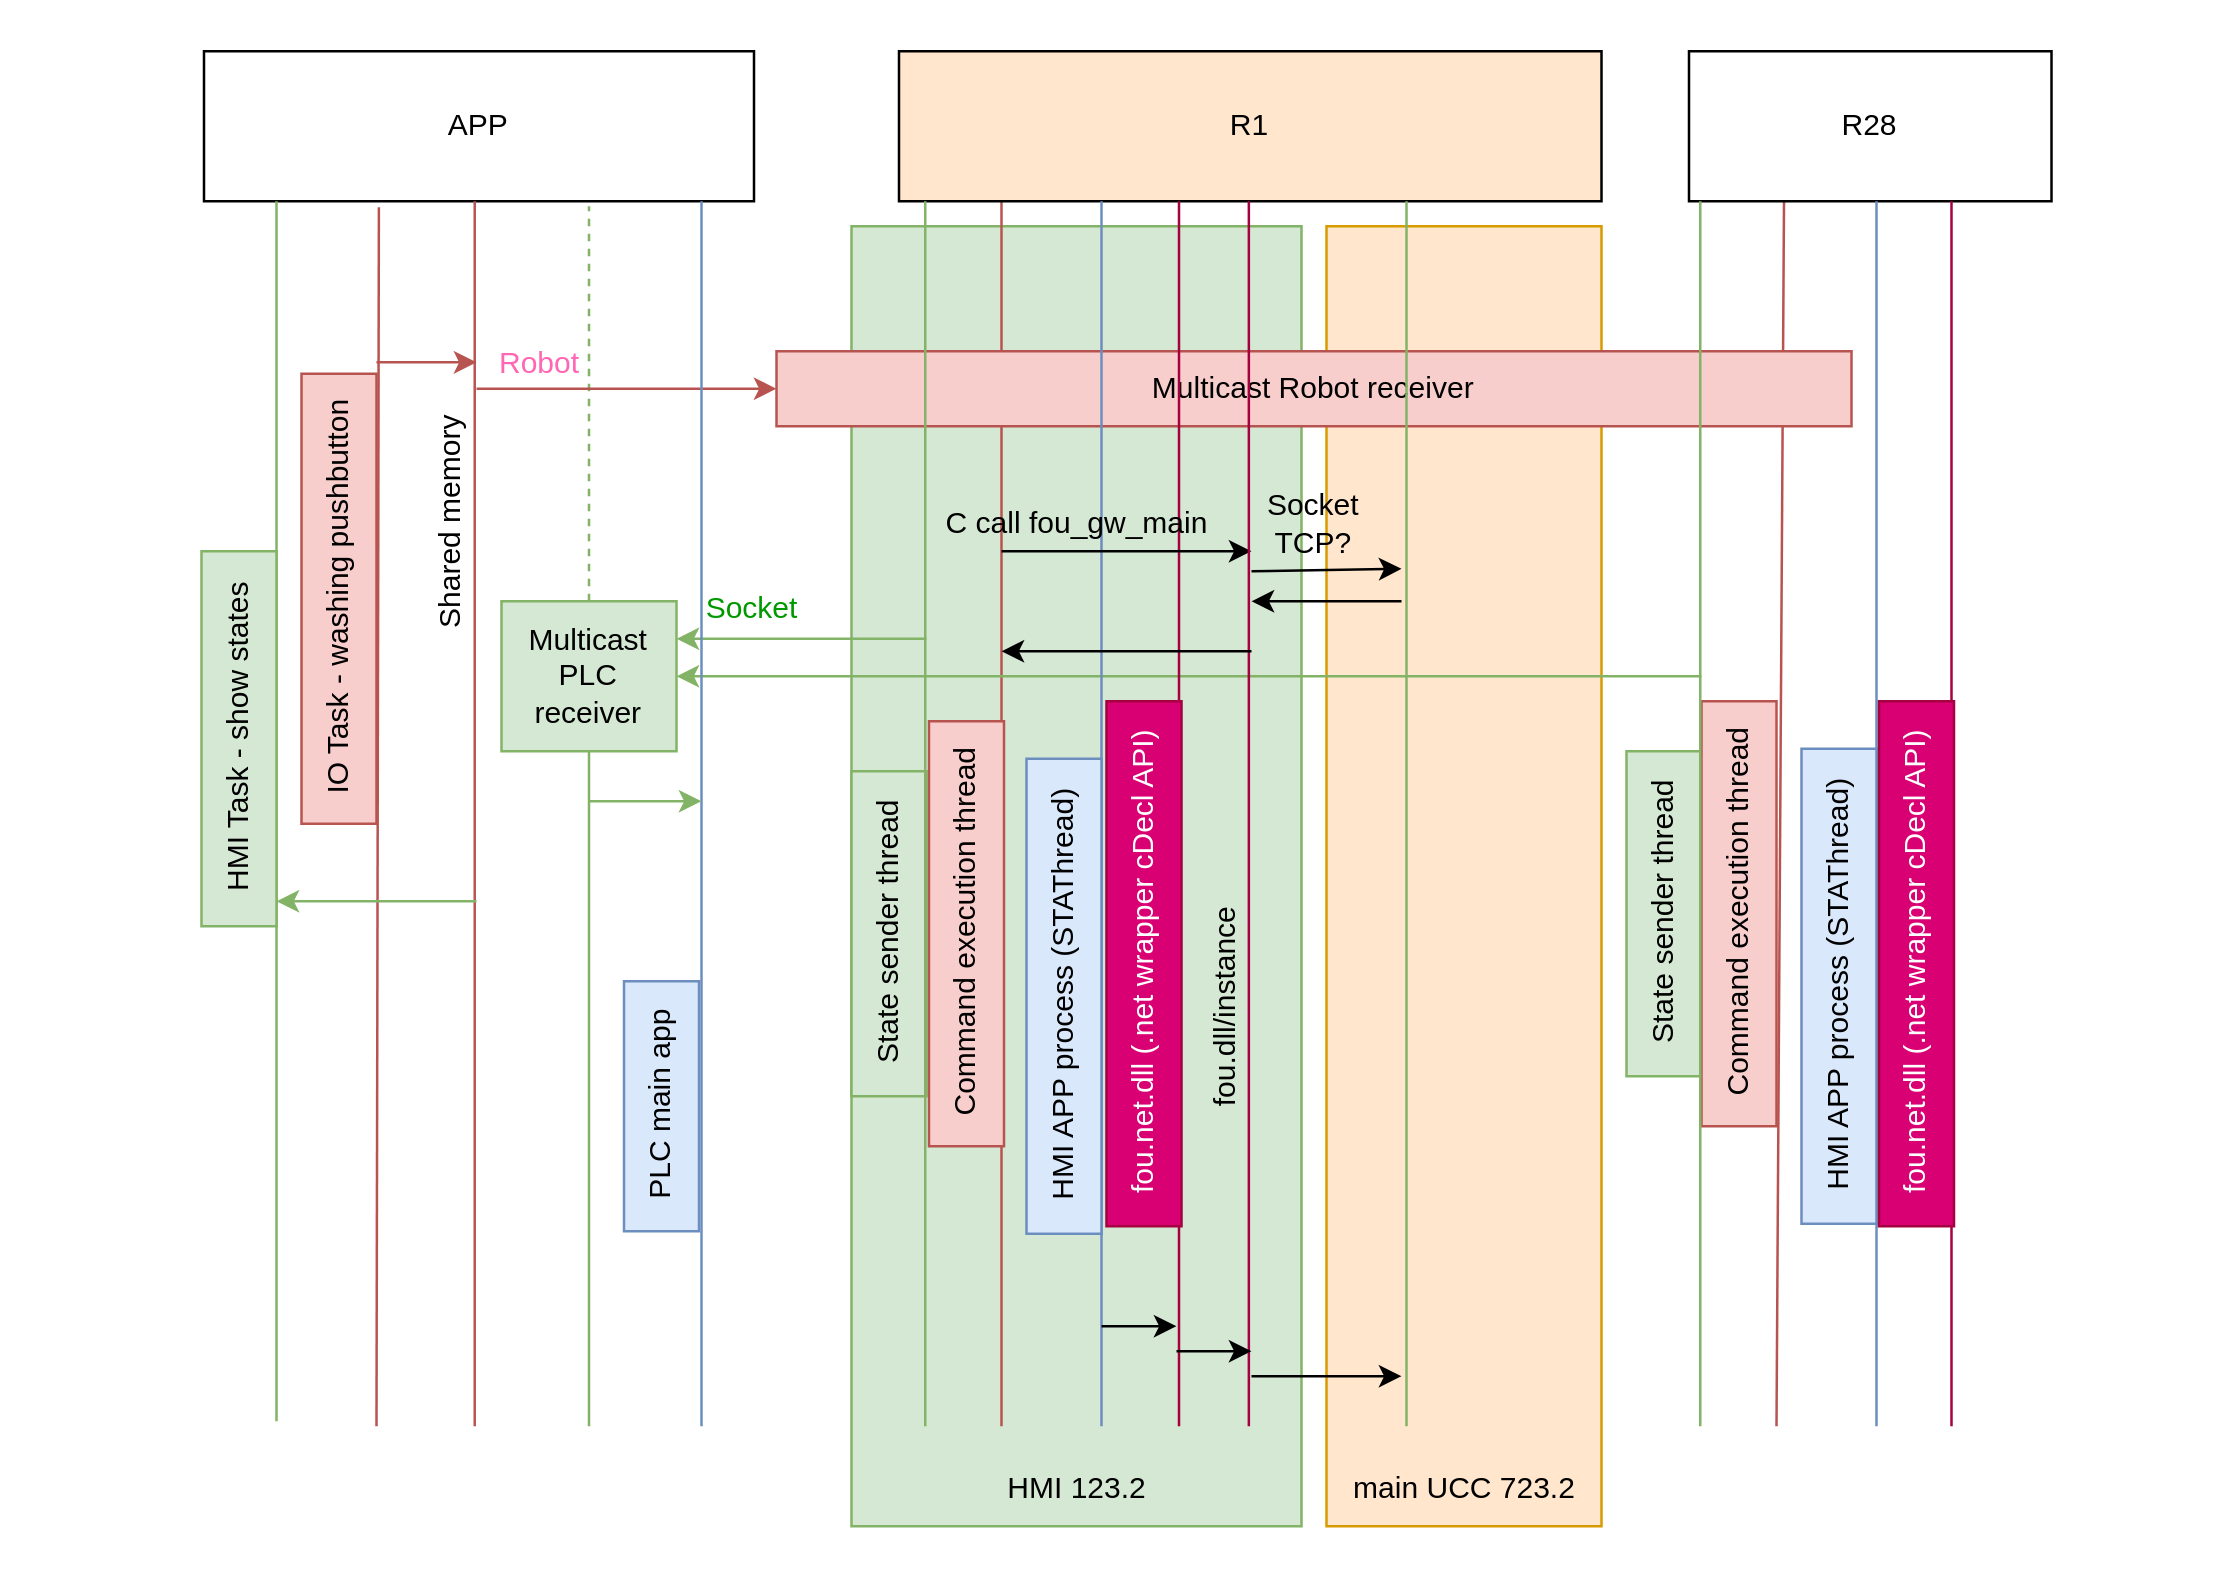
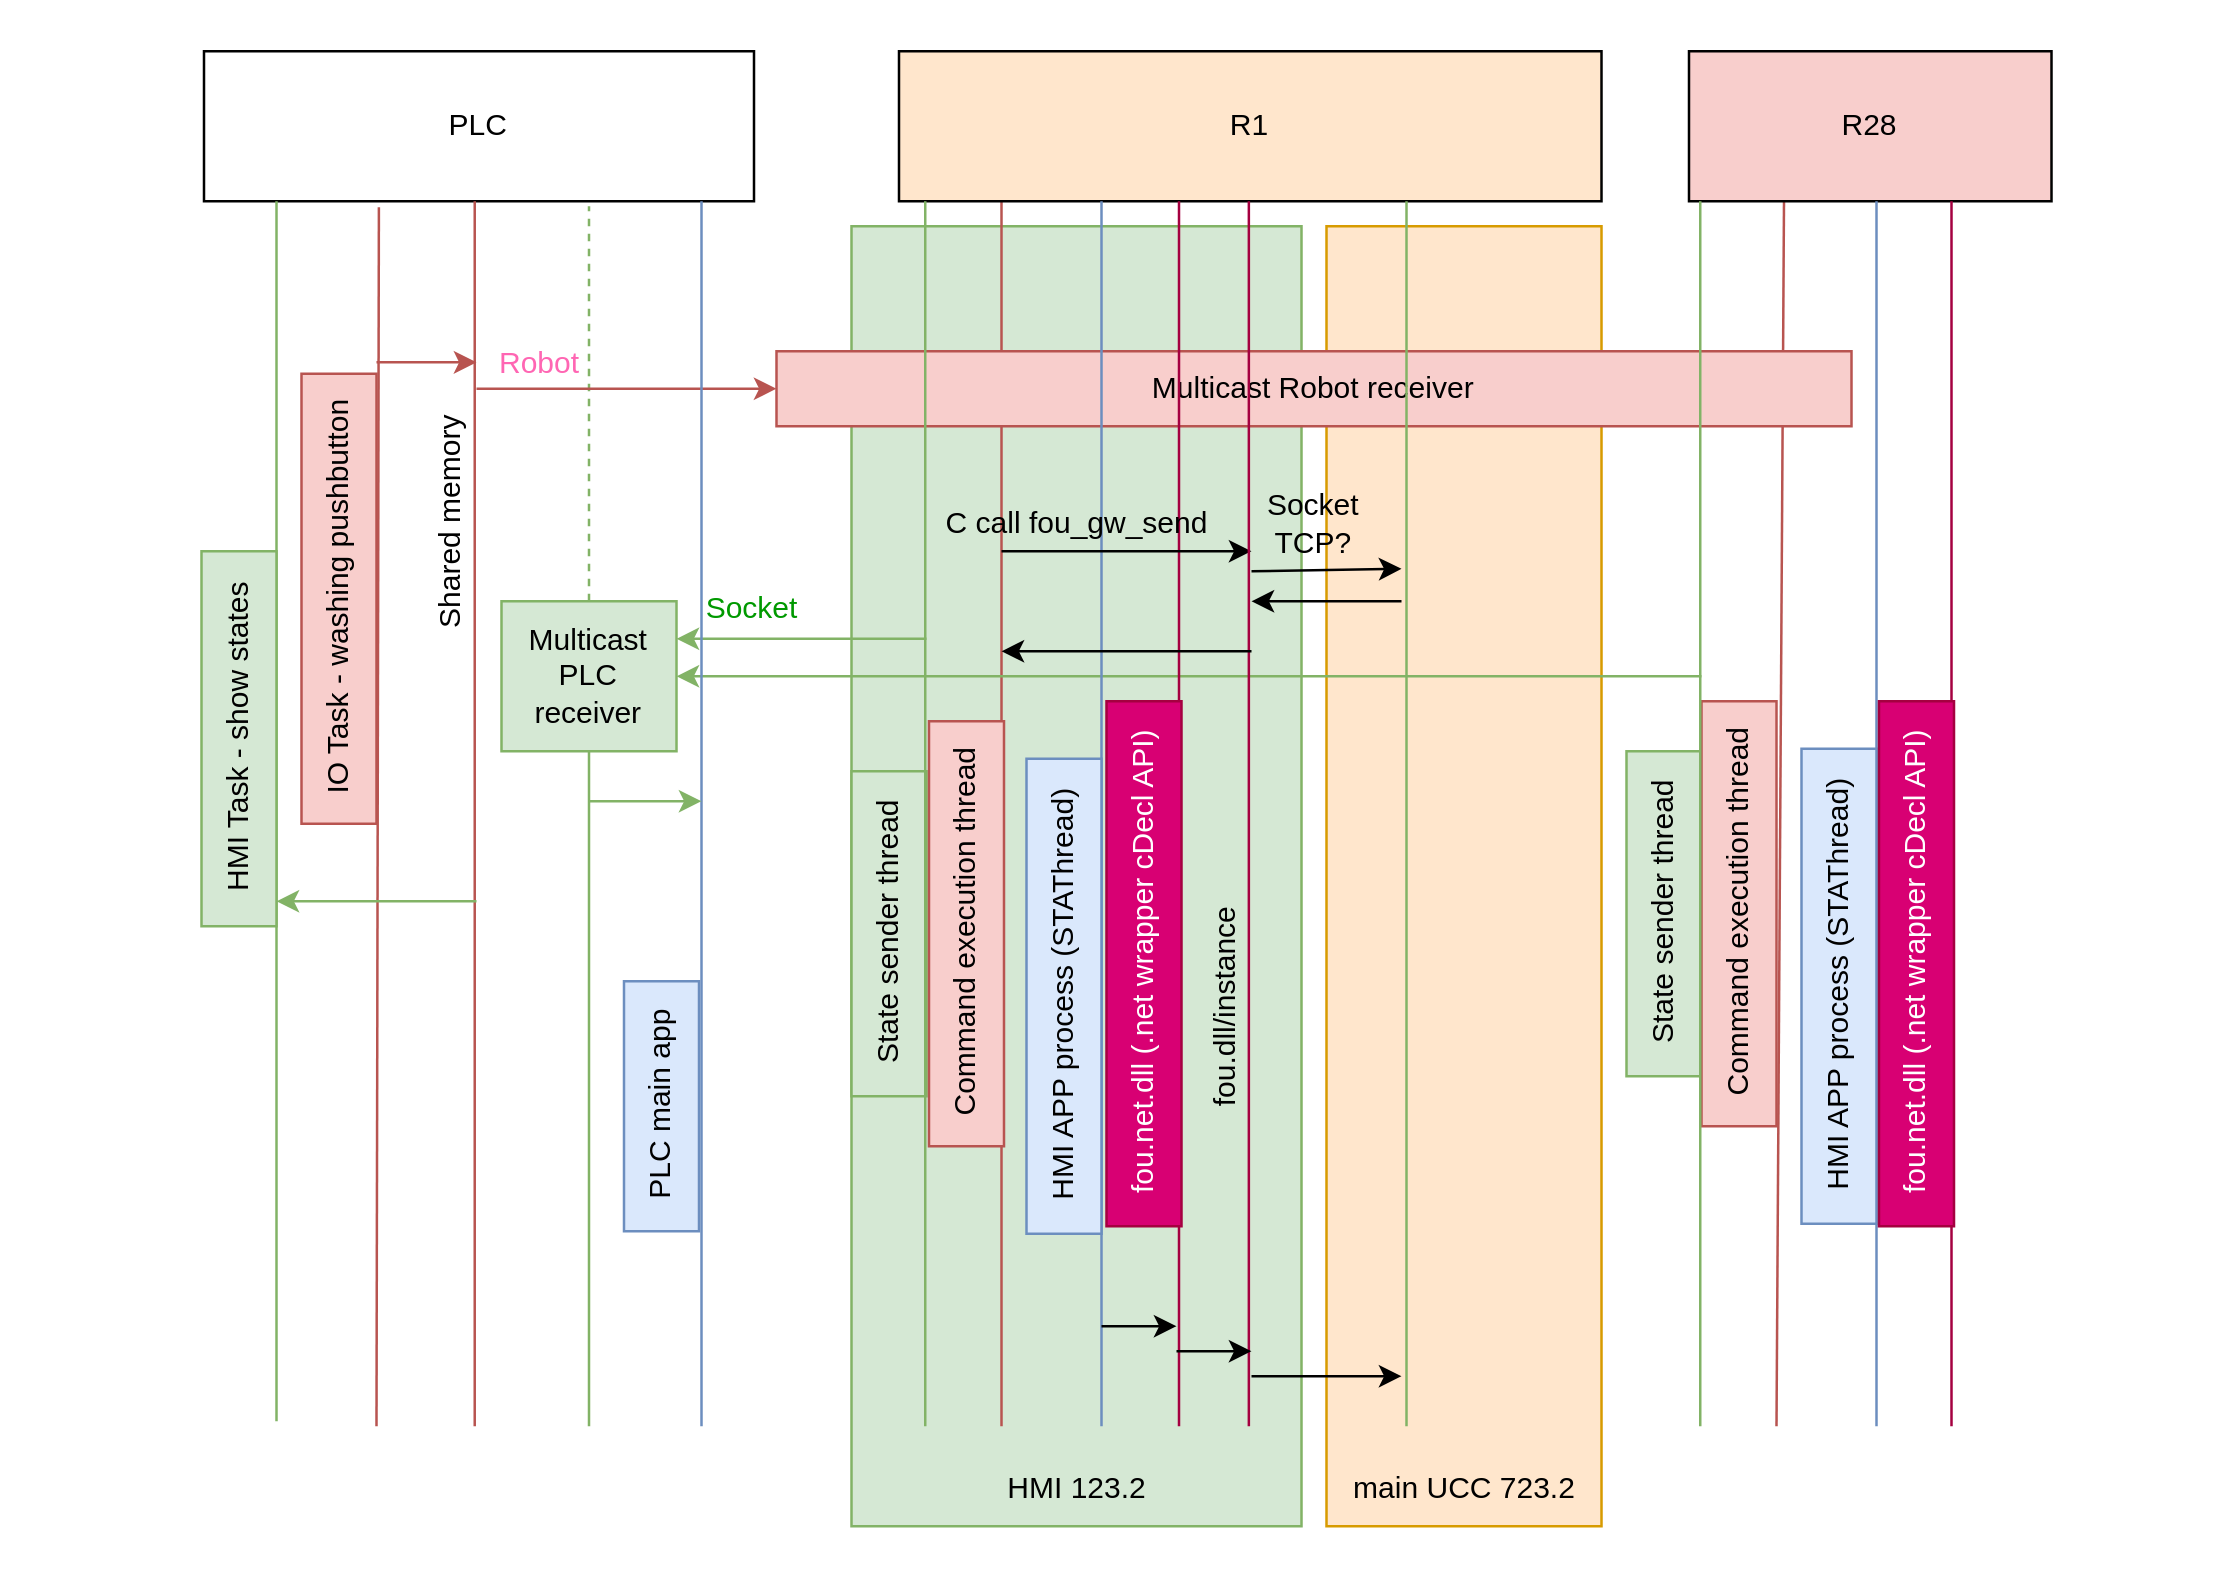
node "APP": label "APP" -> "PLC"
node "R28": fillcolor #ffffff -> #f8cecc
node "C call fou_gw_main": label "C call fou_gw_main" -> "C call fou_gw_send"
